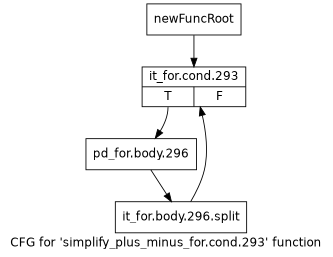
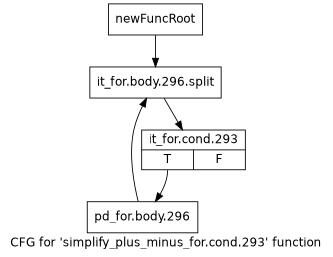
edge "newFuncRoot" -> "it_for.cond.293": now "newFuncRoot" -> "it_for.body.296.split"
